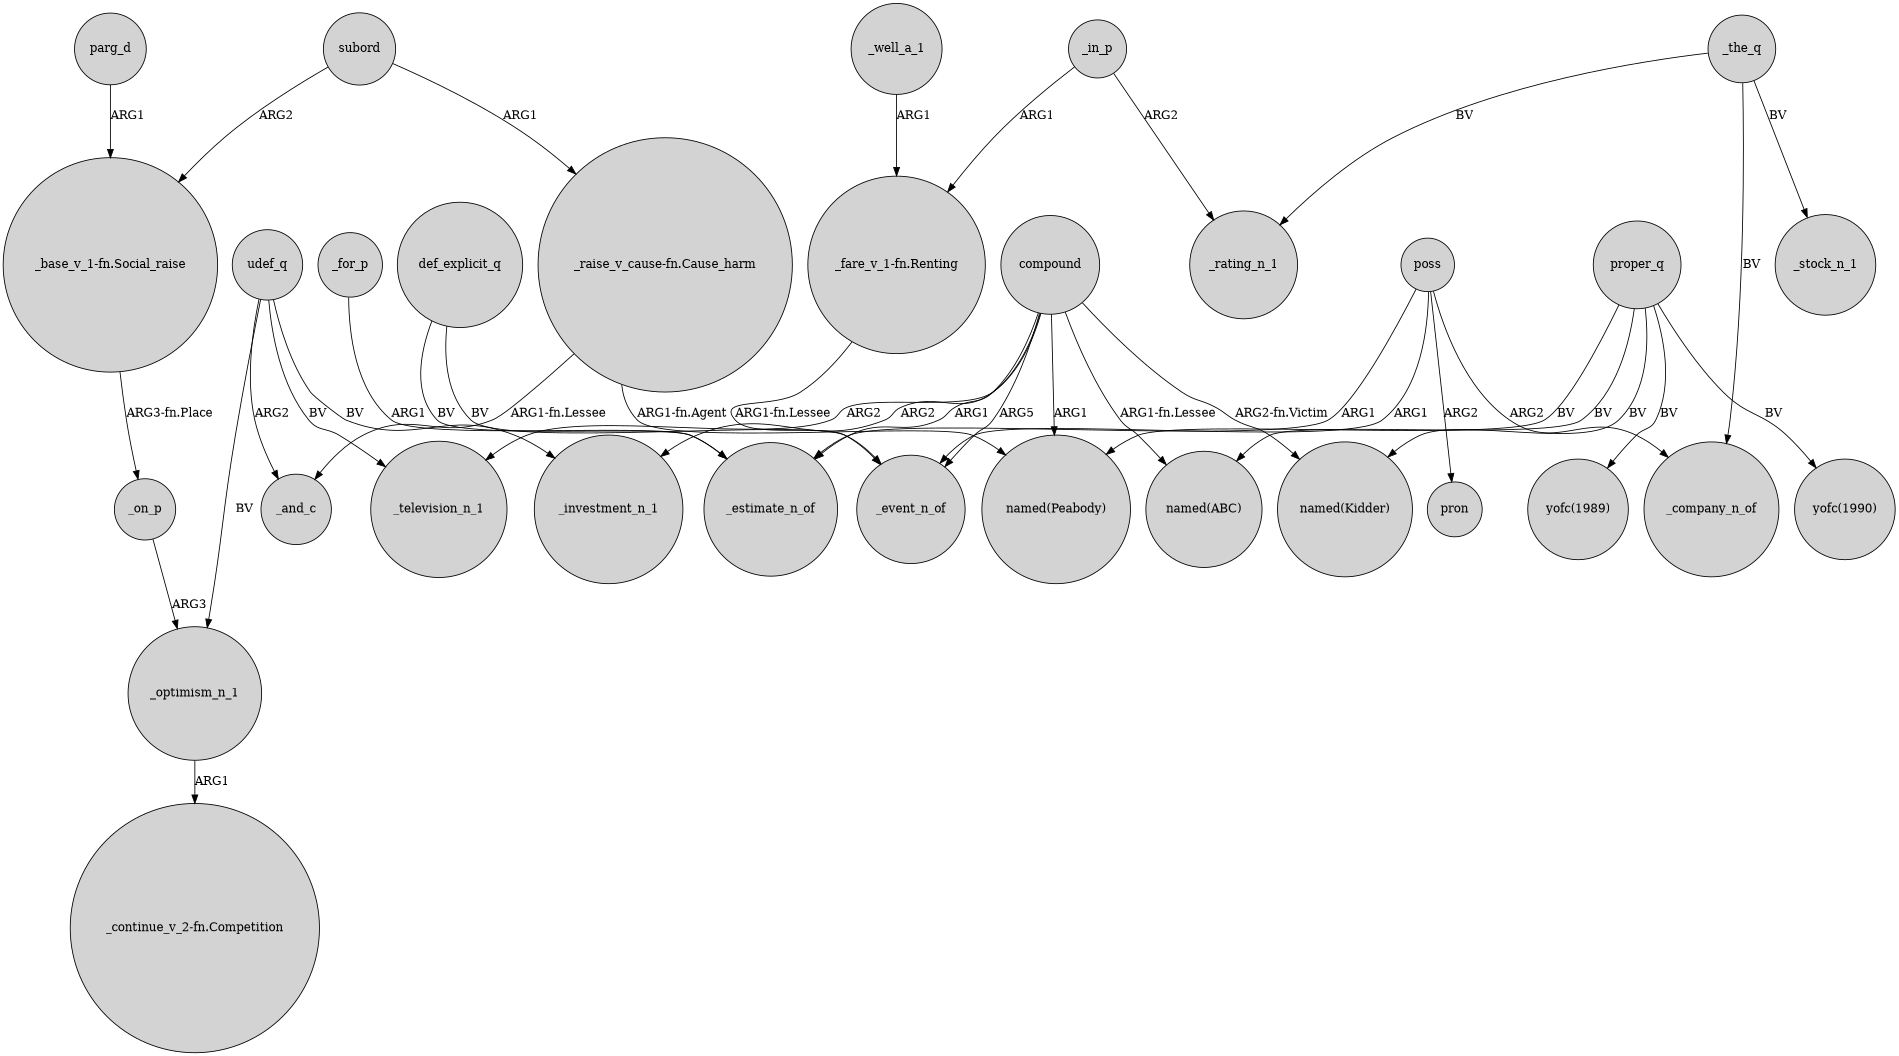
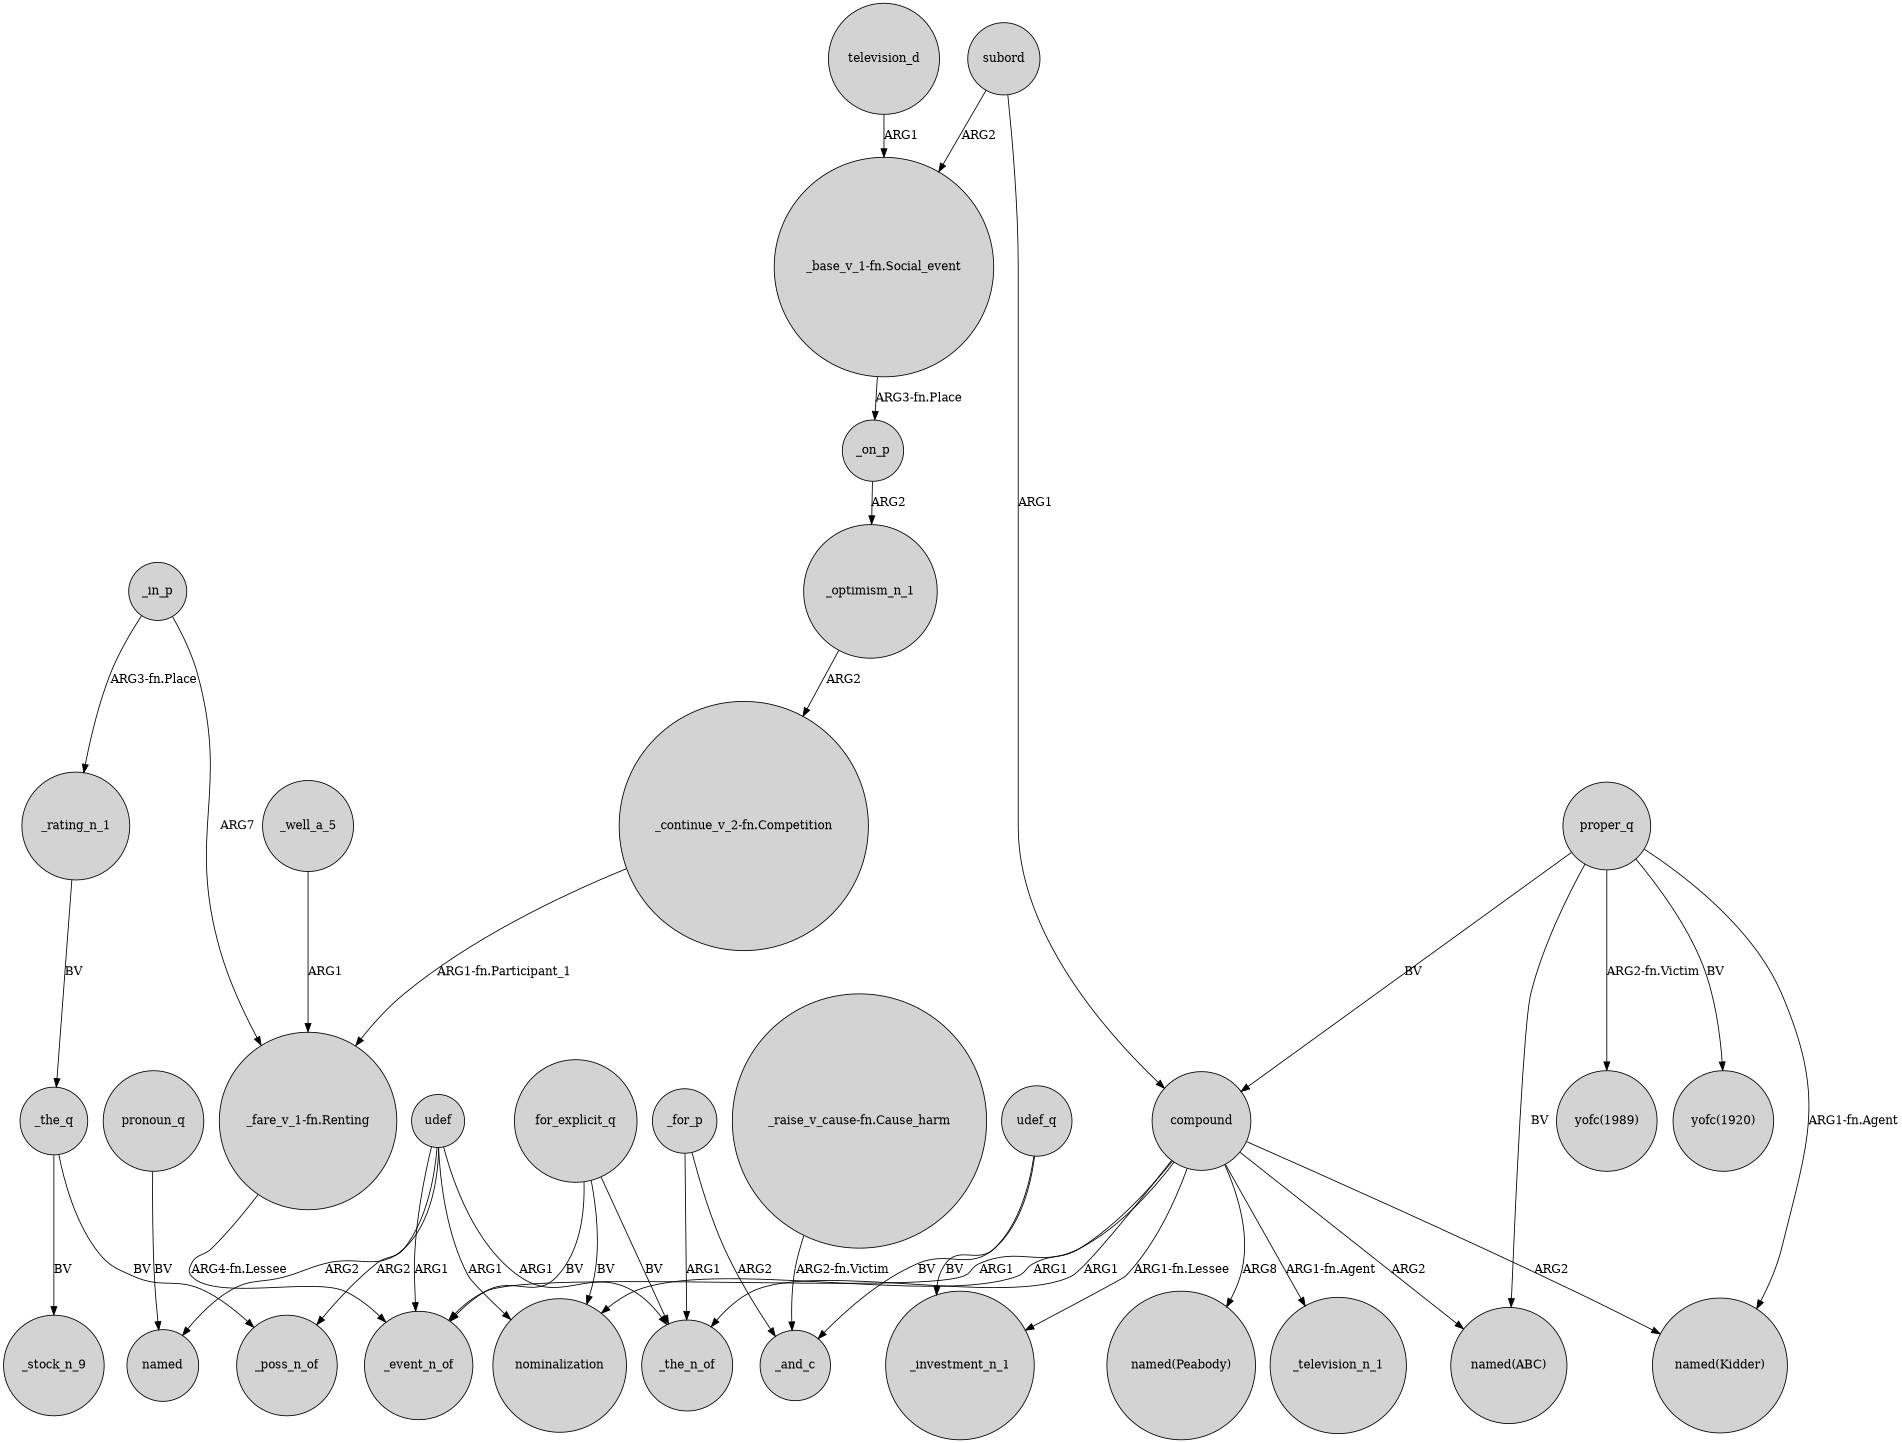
node "parg_d": label "parg_d" -> "television_d"
node "_well_a_1": label "_well_a_1" -> "_well_a_5"
edge "_the_q" -> "_rating_n_1": reversed
edge "subord" -> "_raise_v_cause-fn.Cause_harm": now "subord" -> "compound"
edge "_in_p" -> "_fare_v_1-fn.Renting": label "ARG1" -> "ARG7"
edge "_in_p" -> "_rating_n_1": label "ARG2" -> "ARG3-fn.Place"
node "_base_v_1-fn.Social_raise": label "_base_v_1-fn.Social_raise" -> "_base_v_1-fn.Social_event"
node "def_explicit_q": label "def_explicit_q" -> "for_explicit_q"
node "poss": label "poss" -> "udef"
node "_stock_n_1": label "_stock_n_1" -> "_stock_n_9"
edge "udef_q" -> "_television_n_1": removed, label "BV"
edge "udef_q" -> "_and_c": label "ARG2" -> "BV"
edge "_raise_v_cause-fn.Cause_harm" -> "_and_c": label "ARG1-fn.Lessee" -> "ARG2-fn.Victim"
edge "_fare_v_1-fn.Renting" -> "_event_n_of": label "ARG1-fn.Lessee" -> "ARG4-fn.Lessee"
edge "compound" -> "_television_n_1": label "ARG2" -> "ARG1-fn.Agent"
edge "compound" -> "_investment_n_1": label "ARG2" -> "ARG1-fn.Lessee"
edge "compound" -> "_event_n_of": label "ARG5" -> "ARG1"
edge "compound" -> "named(Peabody)": label "ARG1" -> "ARG8"
edge "compound" -> "named(ABC)": label "ARG1-fn.Lessee" -> "ARG2"
edge "compound" -> "named(Kidder)": label "ARG2-fn.Victim" -> "ARG2"
edge "proper_q" -> "named(Kidder)": label "BV" -> "ARG1-fn.Agent"
edge "proper_q" -> "yofc(1989)": label "BV" -> "ARG2-fn.Victim"
edge "proper_q" -> "named(Peabody)": now "proper_q" -> "compound"
edge "_raise_v_cause-fn.Cause_harm" -> "named(Peabody)": removed, label "ARG1-fn.Agent"
edge "udef_q" -> "_optimism_n_1": removed, label "BV"
node "_estimate_n_of": label "_estimate_n_of" -> "_the_n_of"
node "pron": label "pron" -> "named"
node "_company_n_of": label "_company_n_of" -> "_poss_n_of"
node "yofc(1990)": label "yofc(1990)" -> "yofc(1920)"
edge "_on_p" -> "_optimism_n_1": label "ARG3" -> "ARG2"
edge "_optimism_n_1" -> "_continue_v_2-fn.Competition": label "ARG1" -> "ARG2"
edge "_continue_v_2-fn.Competition" -> "_fare_v_1-fn.Renting": added, label "ARG1-fn.Participant_1"
node "pronoun_q": added
edge "_for_p" -> "_and_c": added, label "ARG2"
node "nominalization": added
